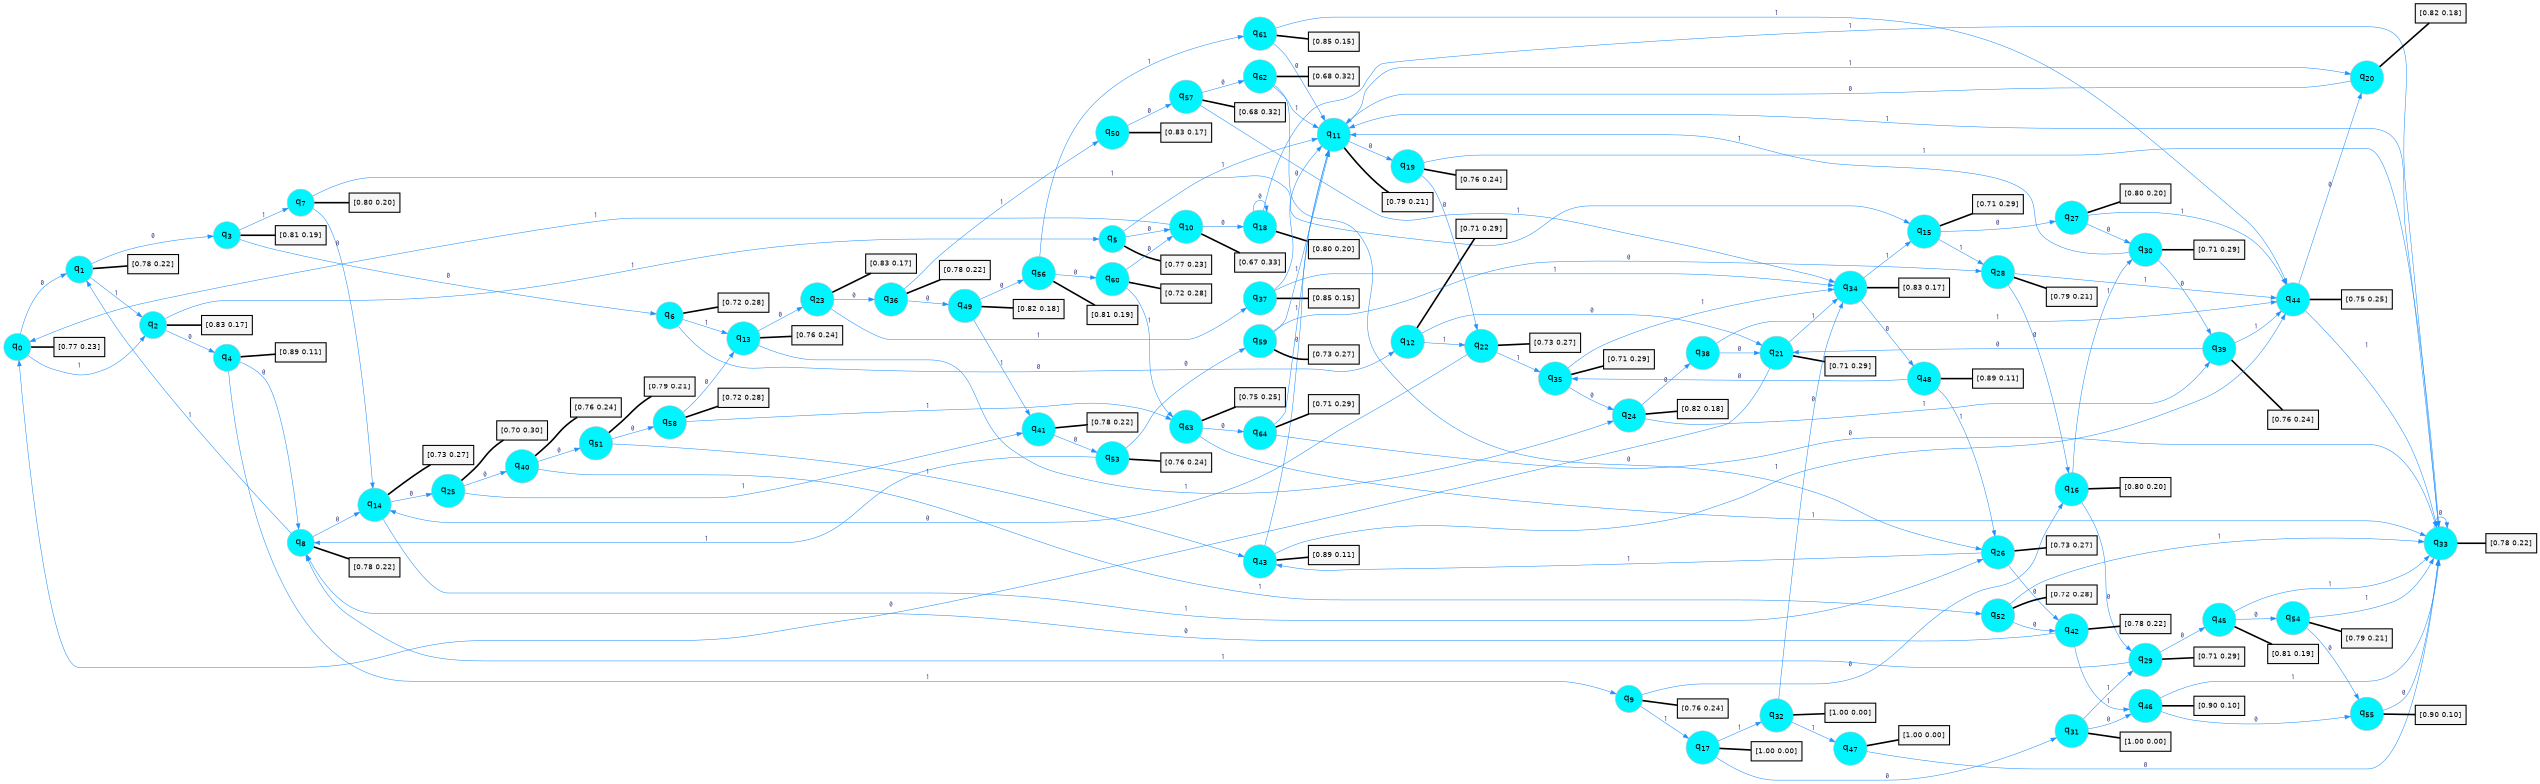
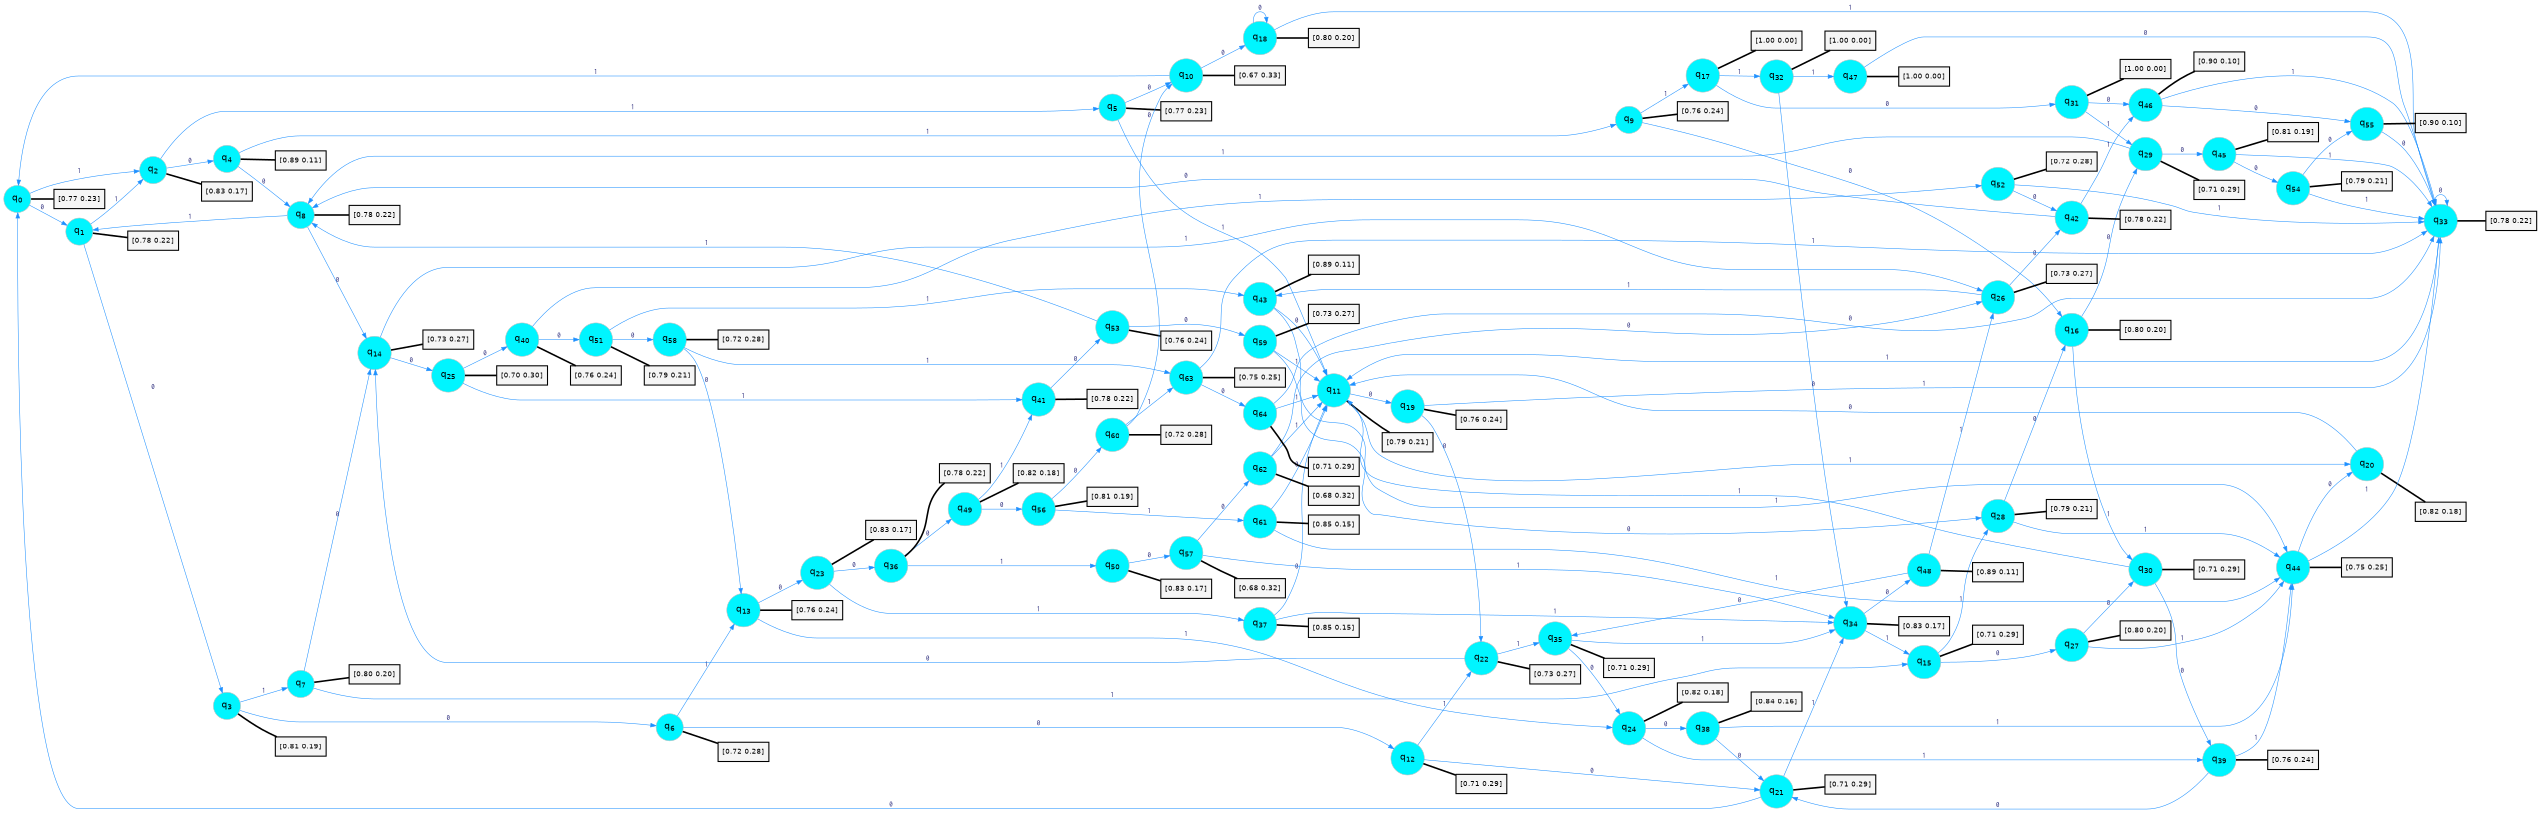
node "[0.84 0.16]": added
